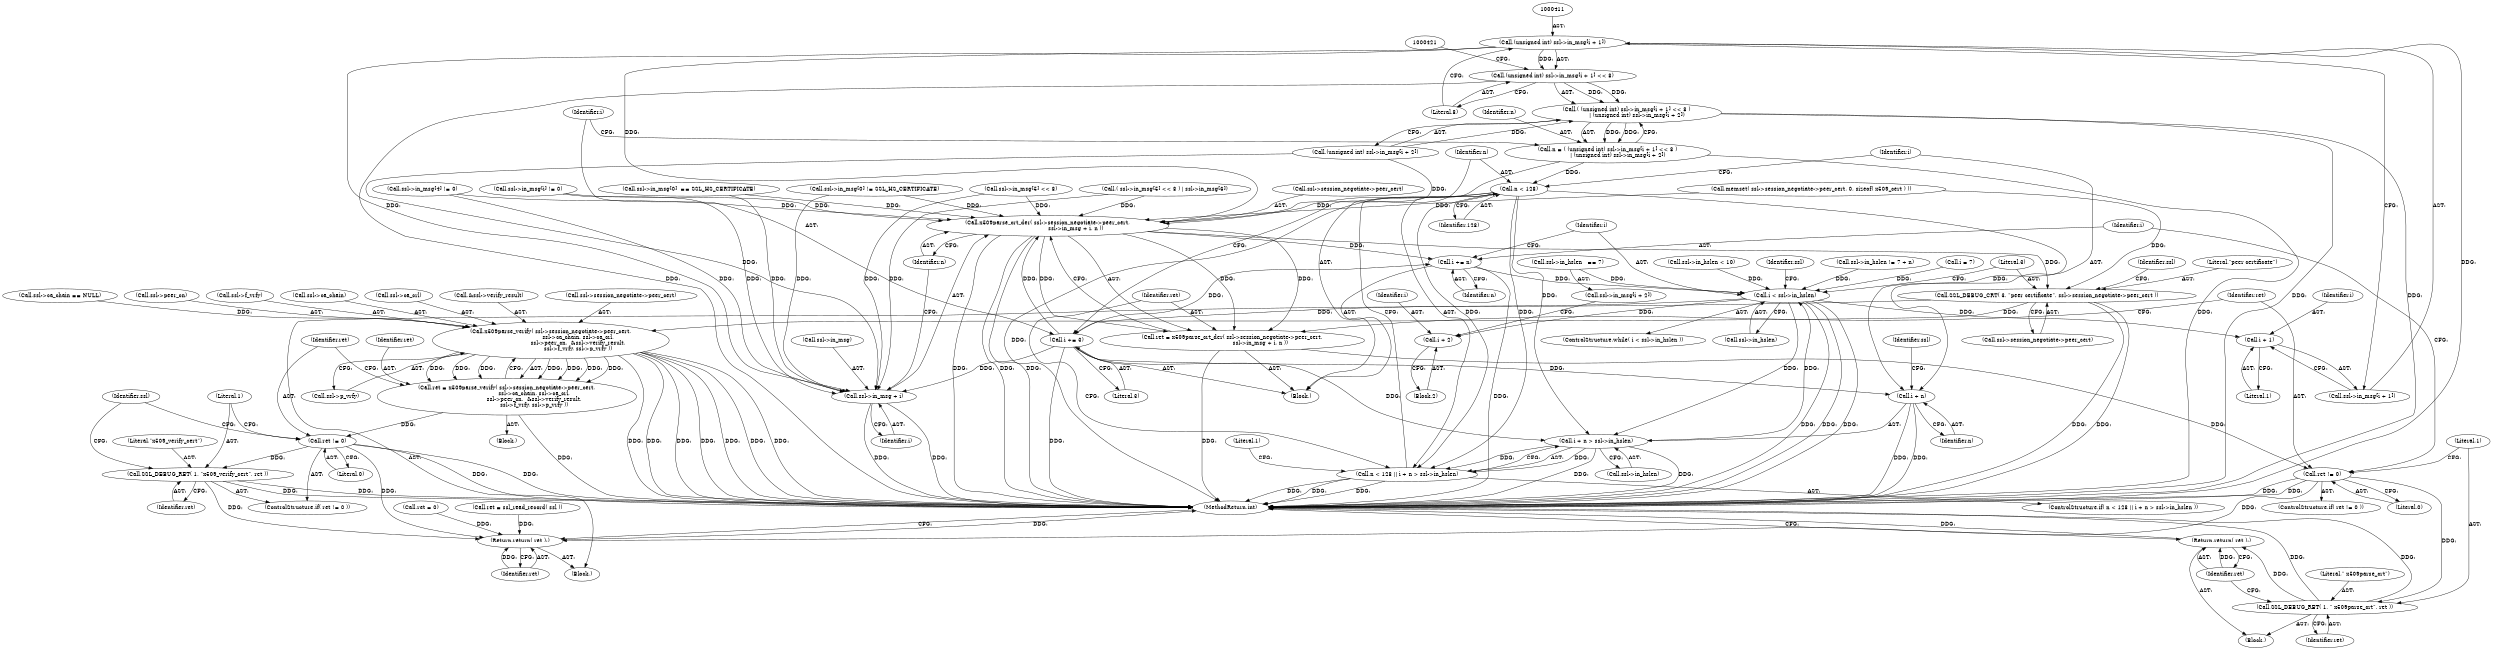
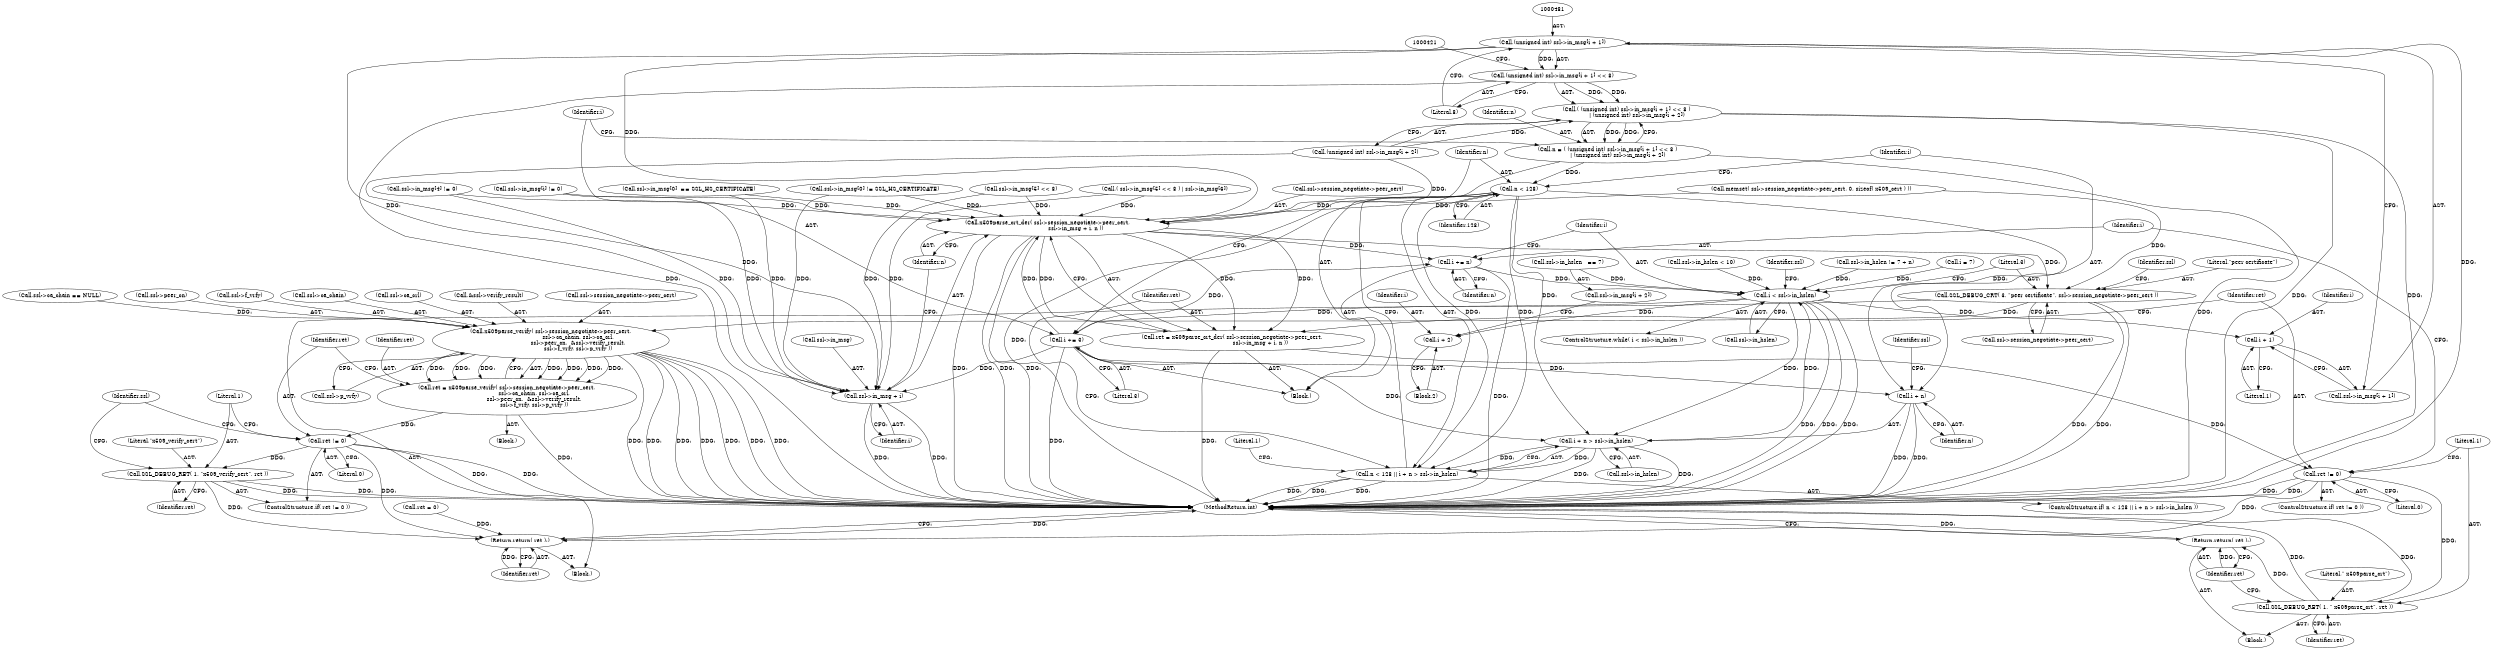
node "1000411": label "1000411" -> "1000481"
node "(Call,ret = ssl_read_record( ssl ))": removed
